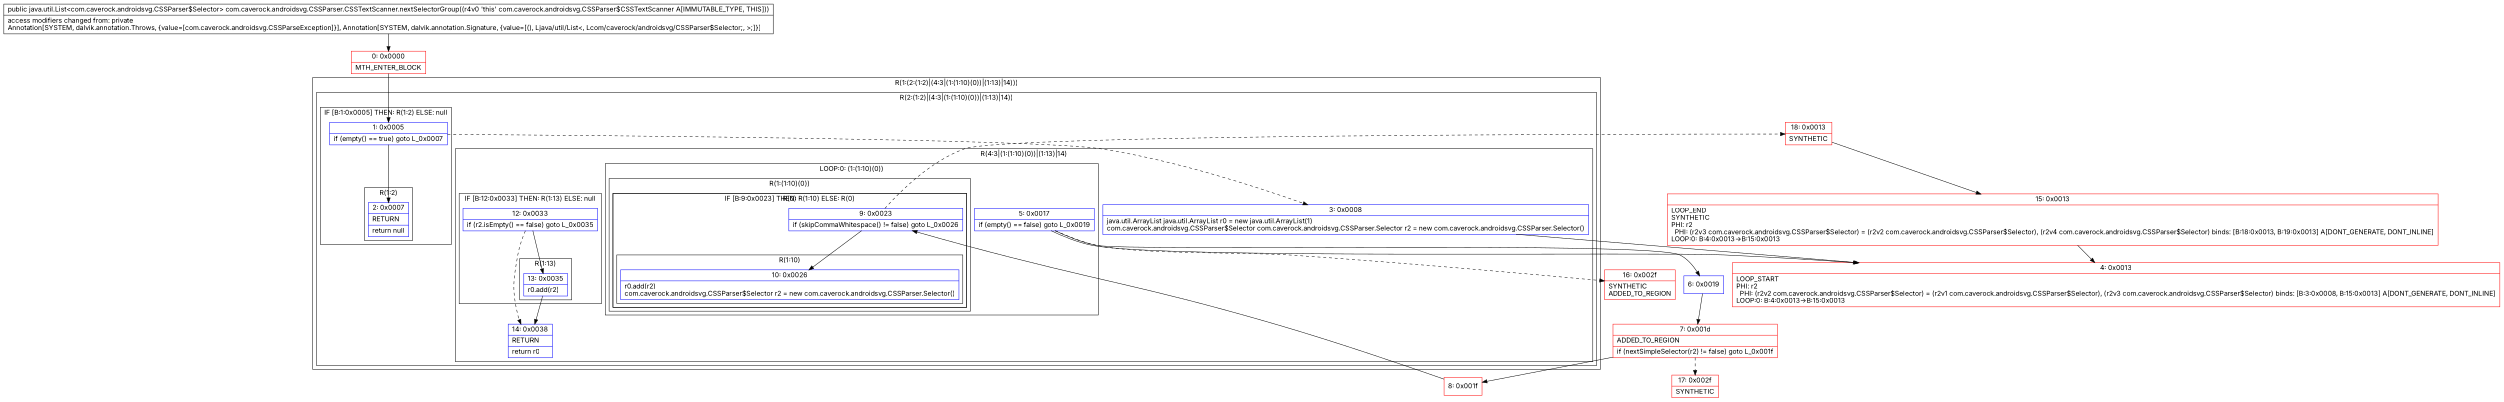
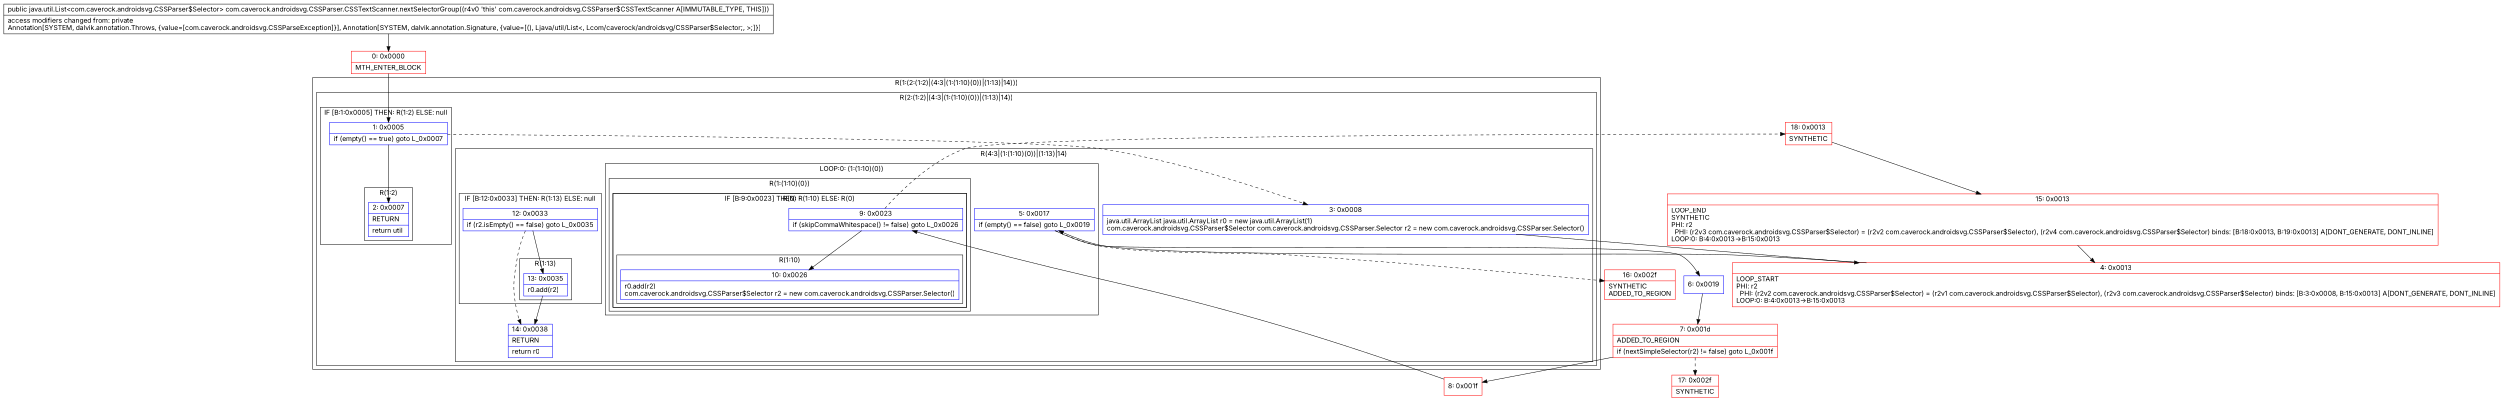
node "2: 0x0007": text "return null" -> "return util"
edge "5: 0x0017" -> "4: 0x0013": reversed
